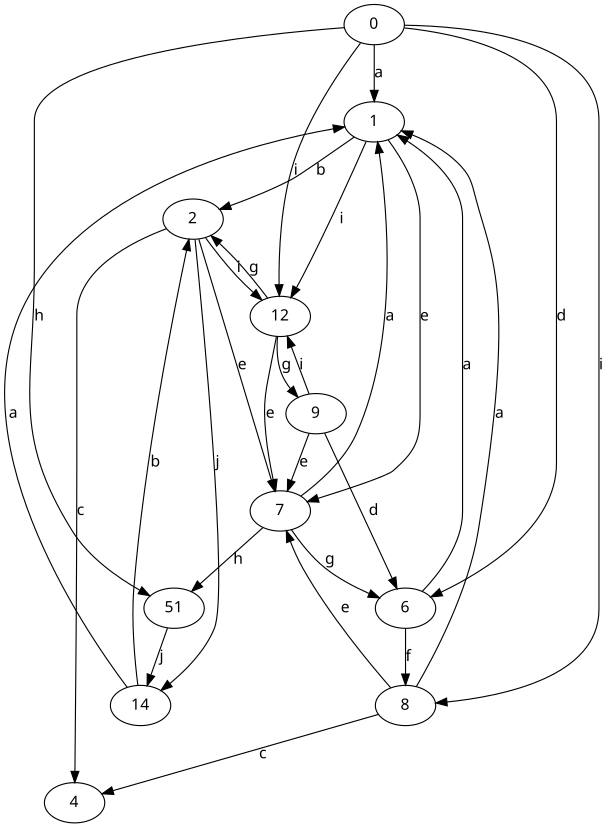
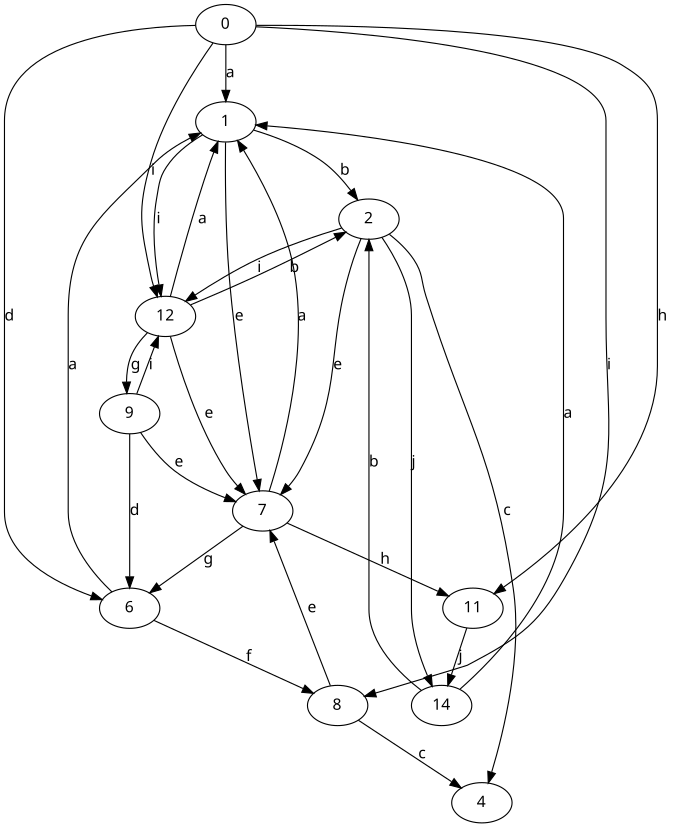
edge "12" -> "2": label "g" -> "b"
edge "8" -> "1": now "12" -> "1"
node "51": label "51" -> "11"
